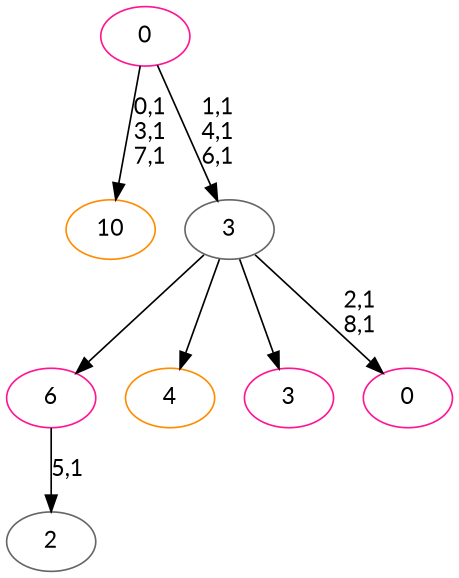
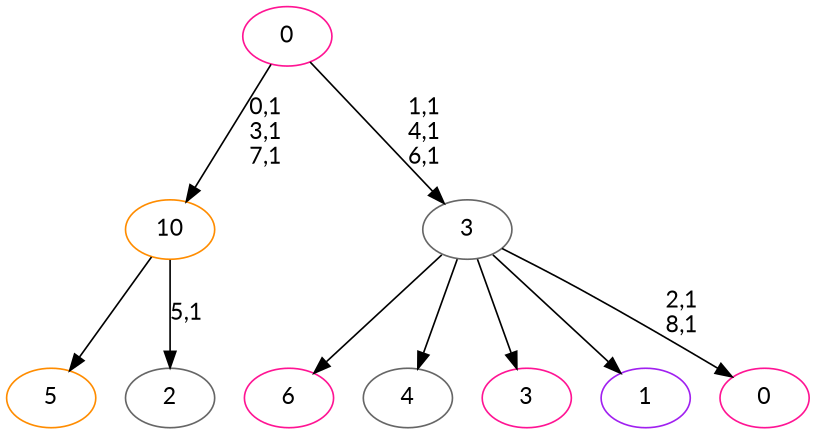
node "5": added
node "4": color darkorange -> gray40
node "1": added
edge "6" -> "2": now "10" -> "2"
